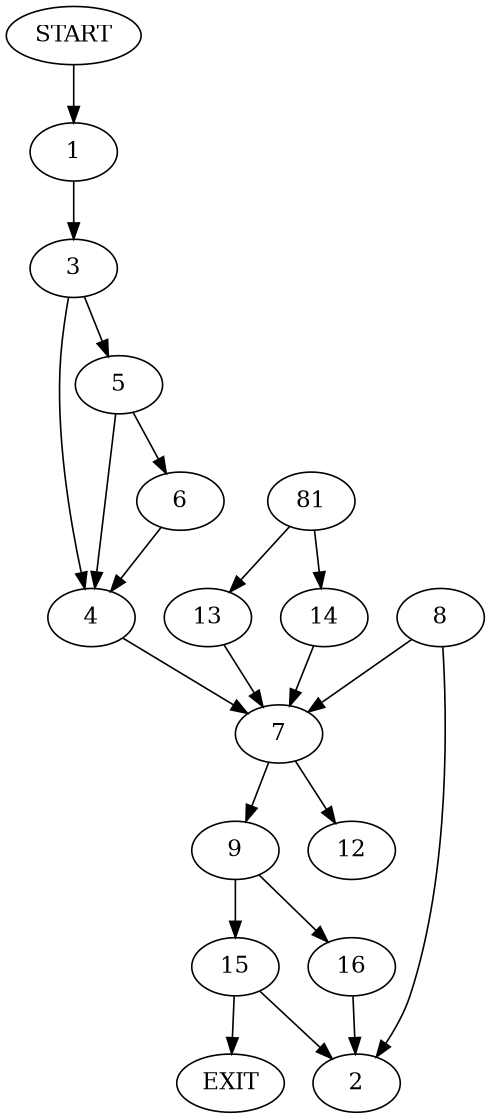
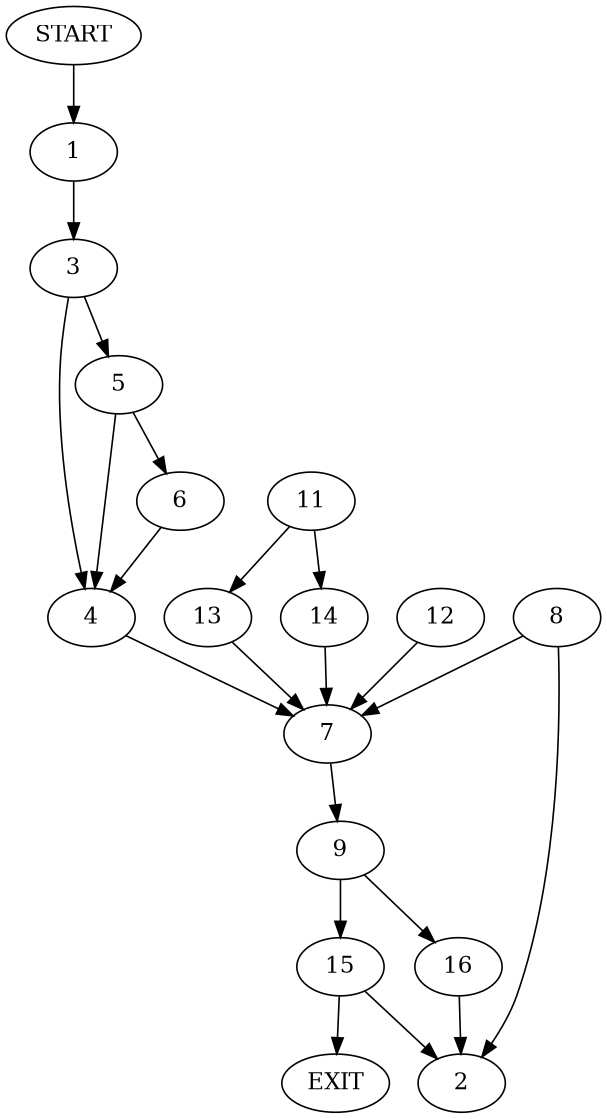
node "81": label "81" -> "11"
edge "7" -> "12": reversed
